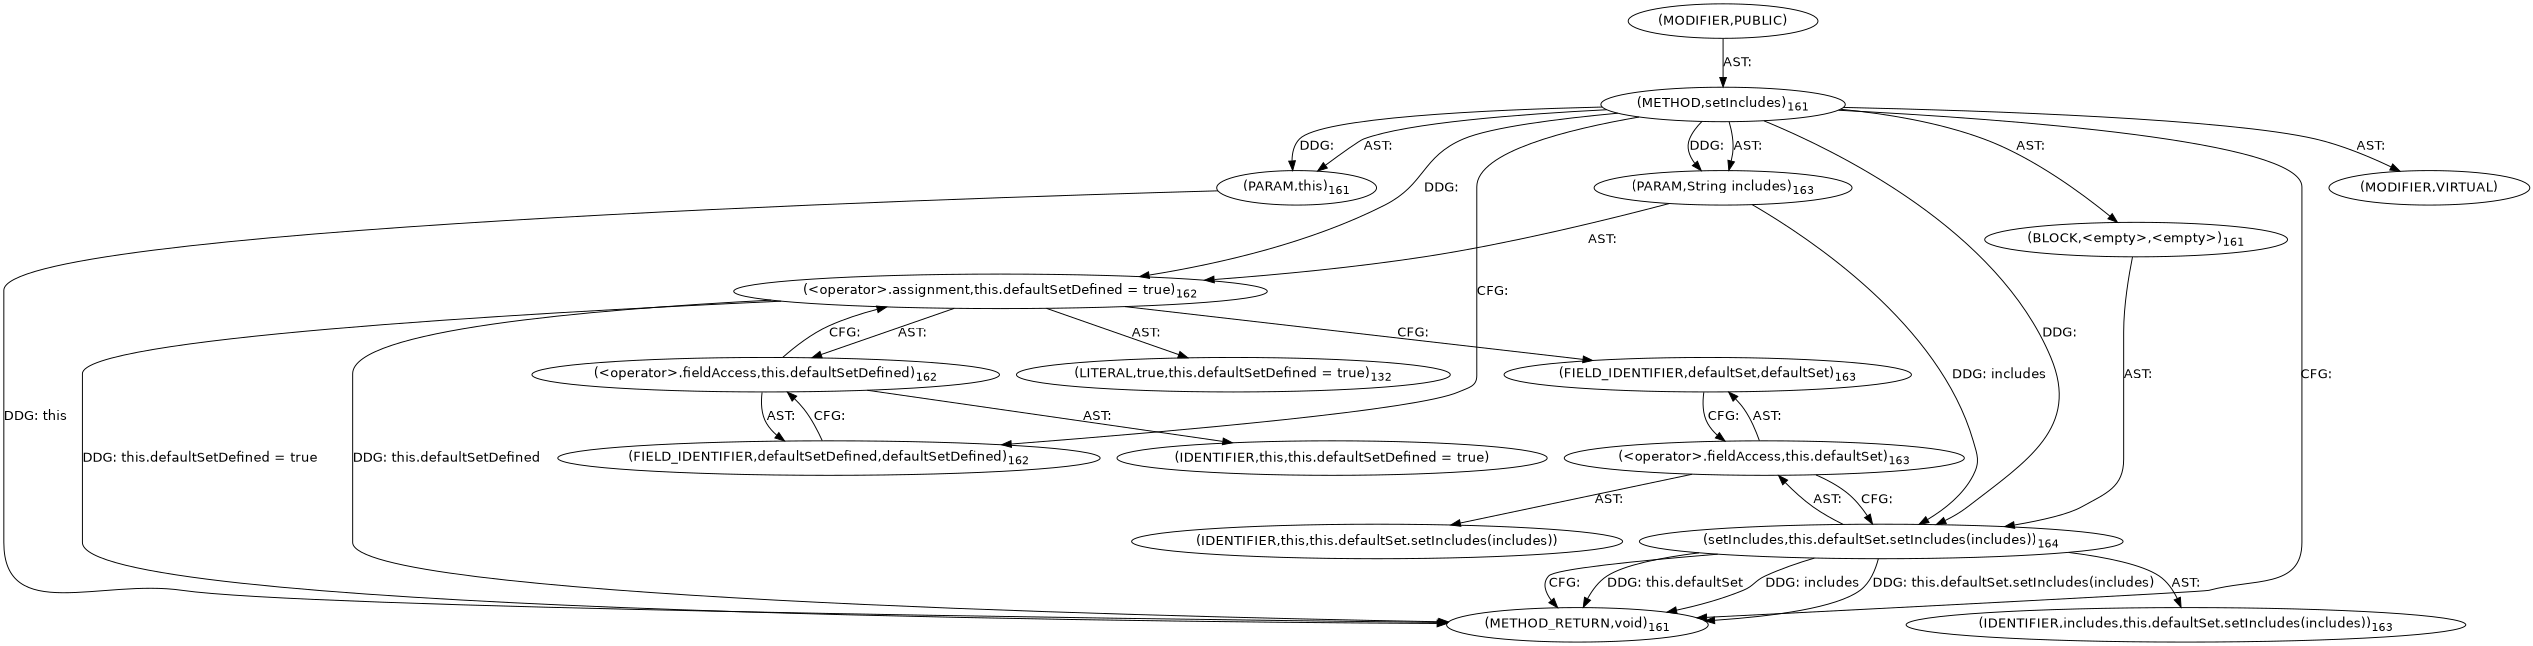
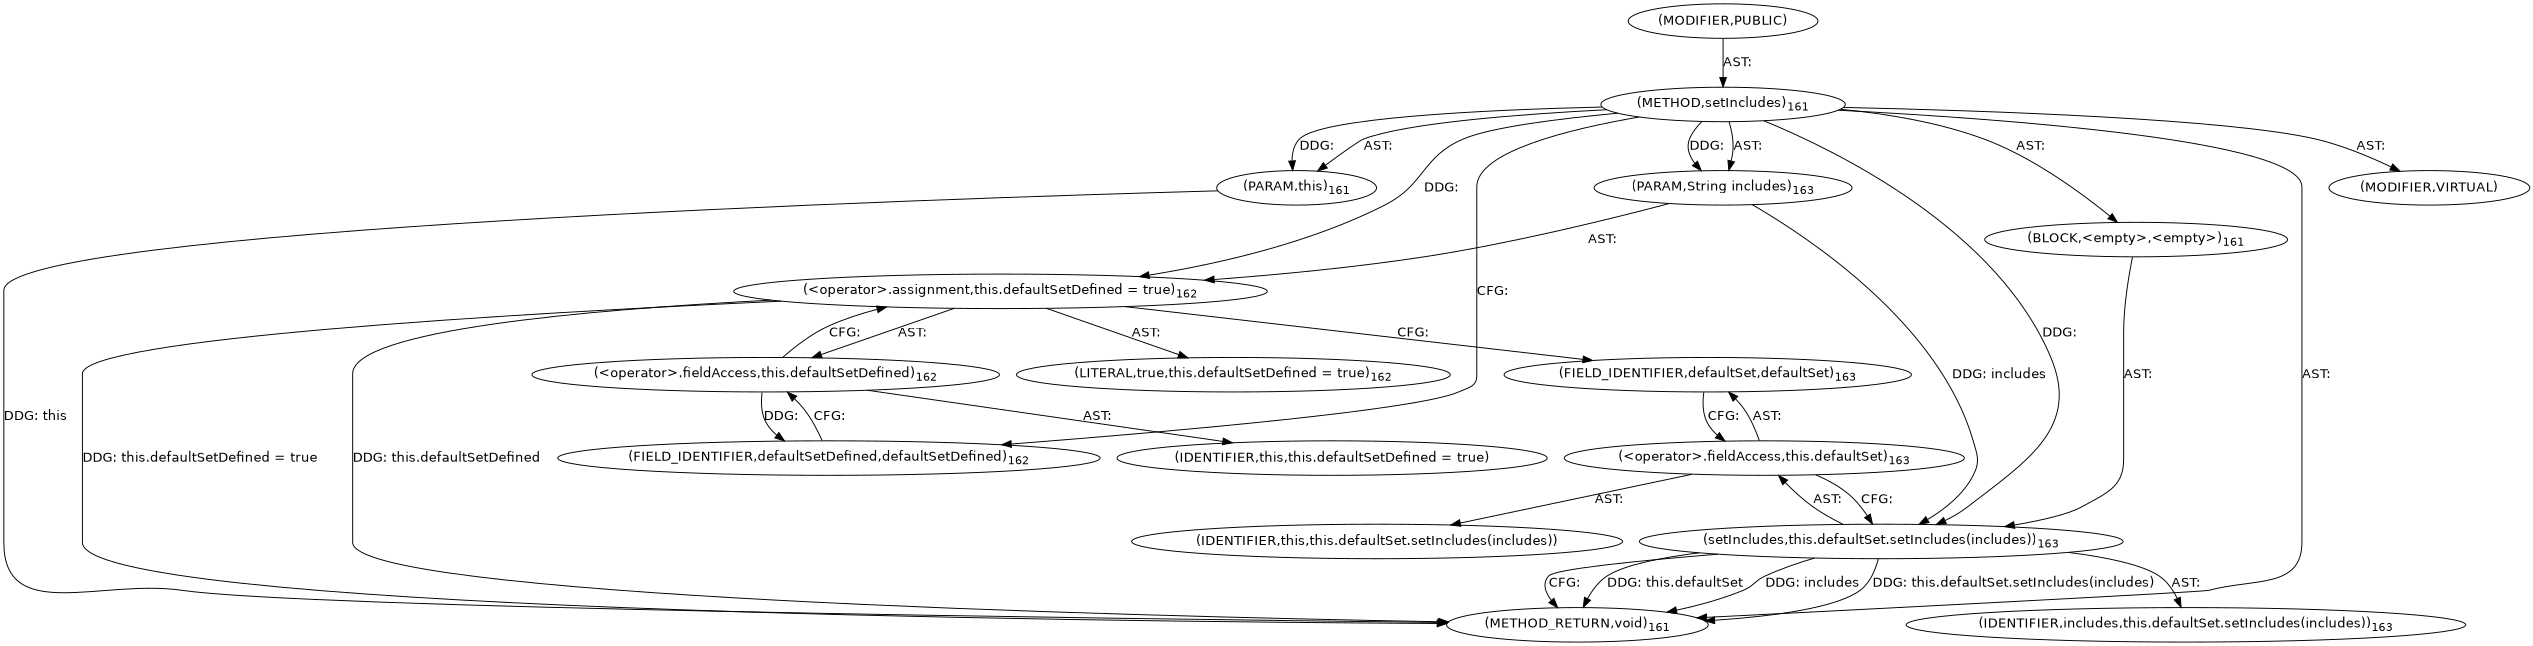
node "(LITERAL,true,this.defaultSetDefined = true)": text "132" -> "162"
edge "(METHOD,setIncludes)" -> "(METHOD_RETURN,void)": label "CFG: " -> "AST: "
edge "(<operator>.fieldAccess,this.defaultSetDefined)" -> "(FIELD_IDENTIFIER,defaultSetDefined,defaultSetDefined)": label "AST: " -> "DDG: "
node "(setIncludes,this.defaultSet.setIncludes(includes))": text "164" -> "163"
